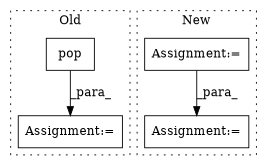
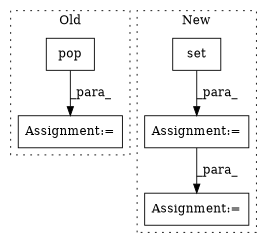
node "set": added
